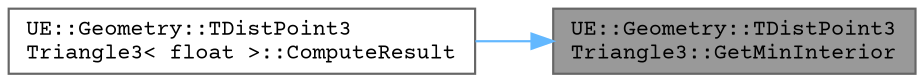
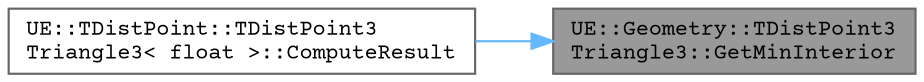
node "UE::Geometry::TDistPoint3 Triangle3< float >::ComputeResult": label "UE::Geometry::TDistPoint3 Triangle3< float >::ComputeResult" -> "UE::TDistPoint::TDistPoint3 Triangle3< float >::ComputeResult"
